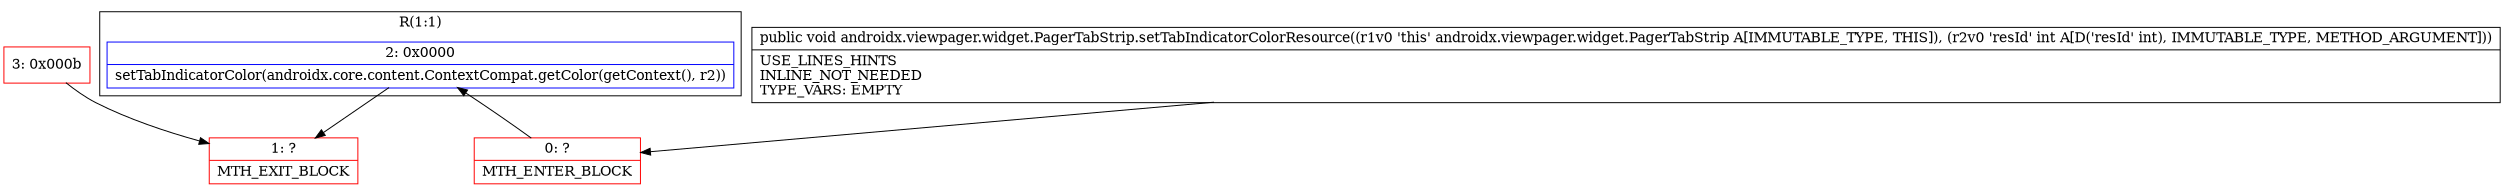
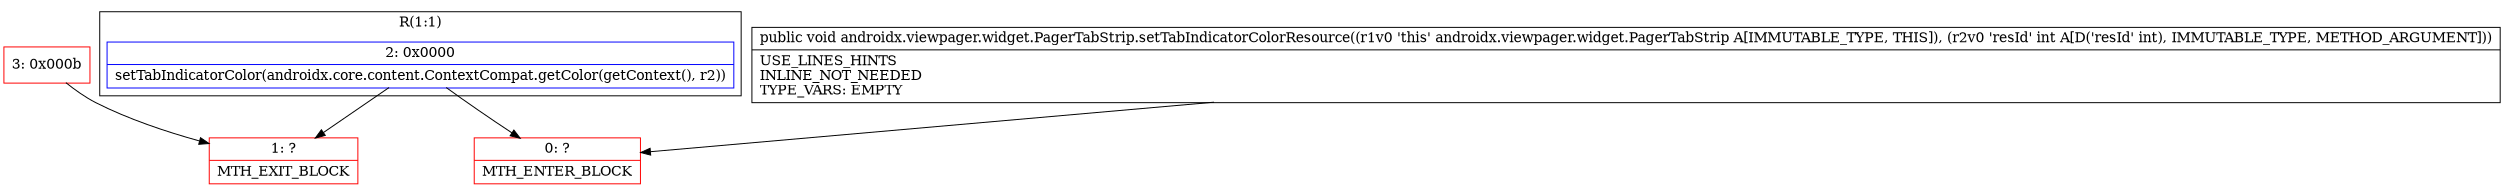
edge "0: ?" -> "2: 0x0000": reversed
